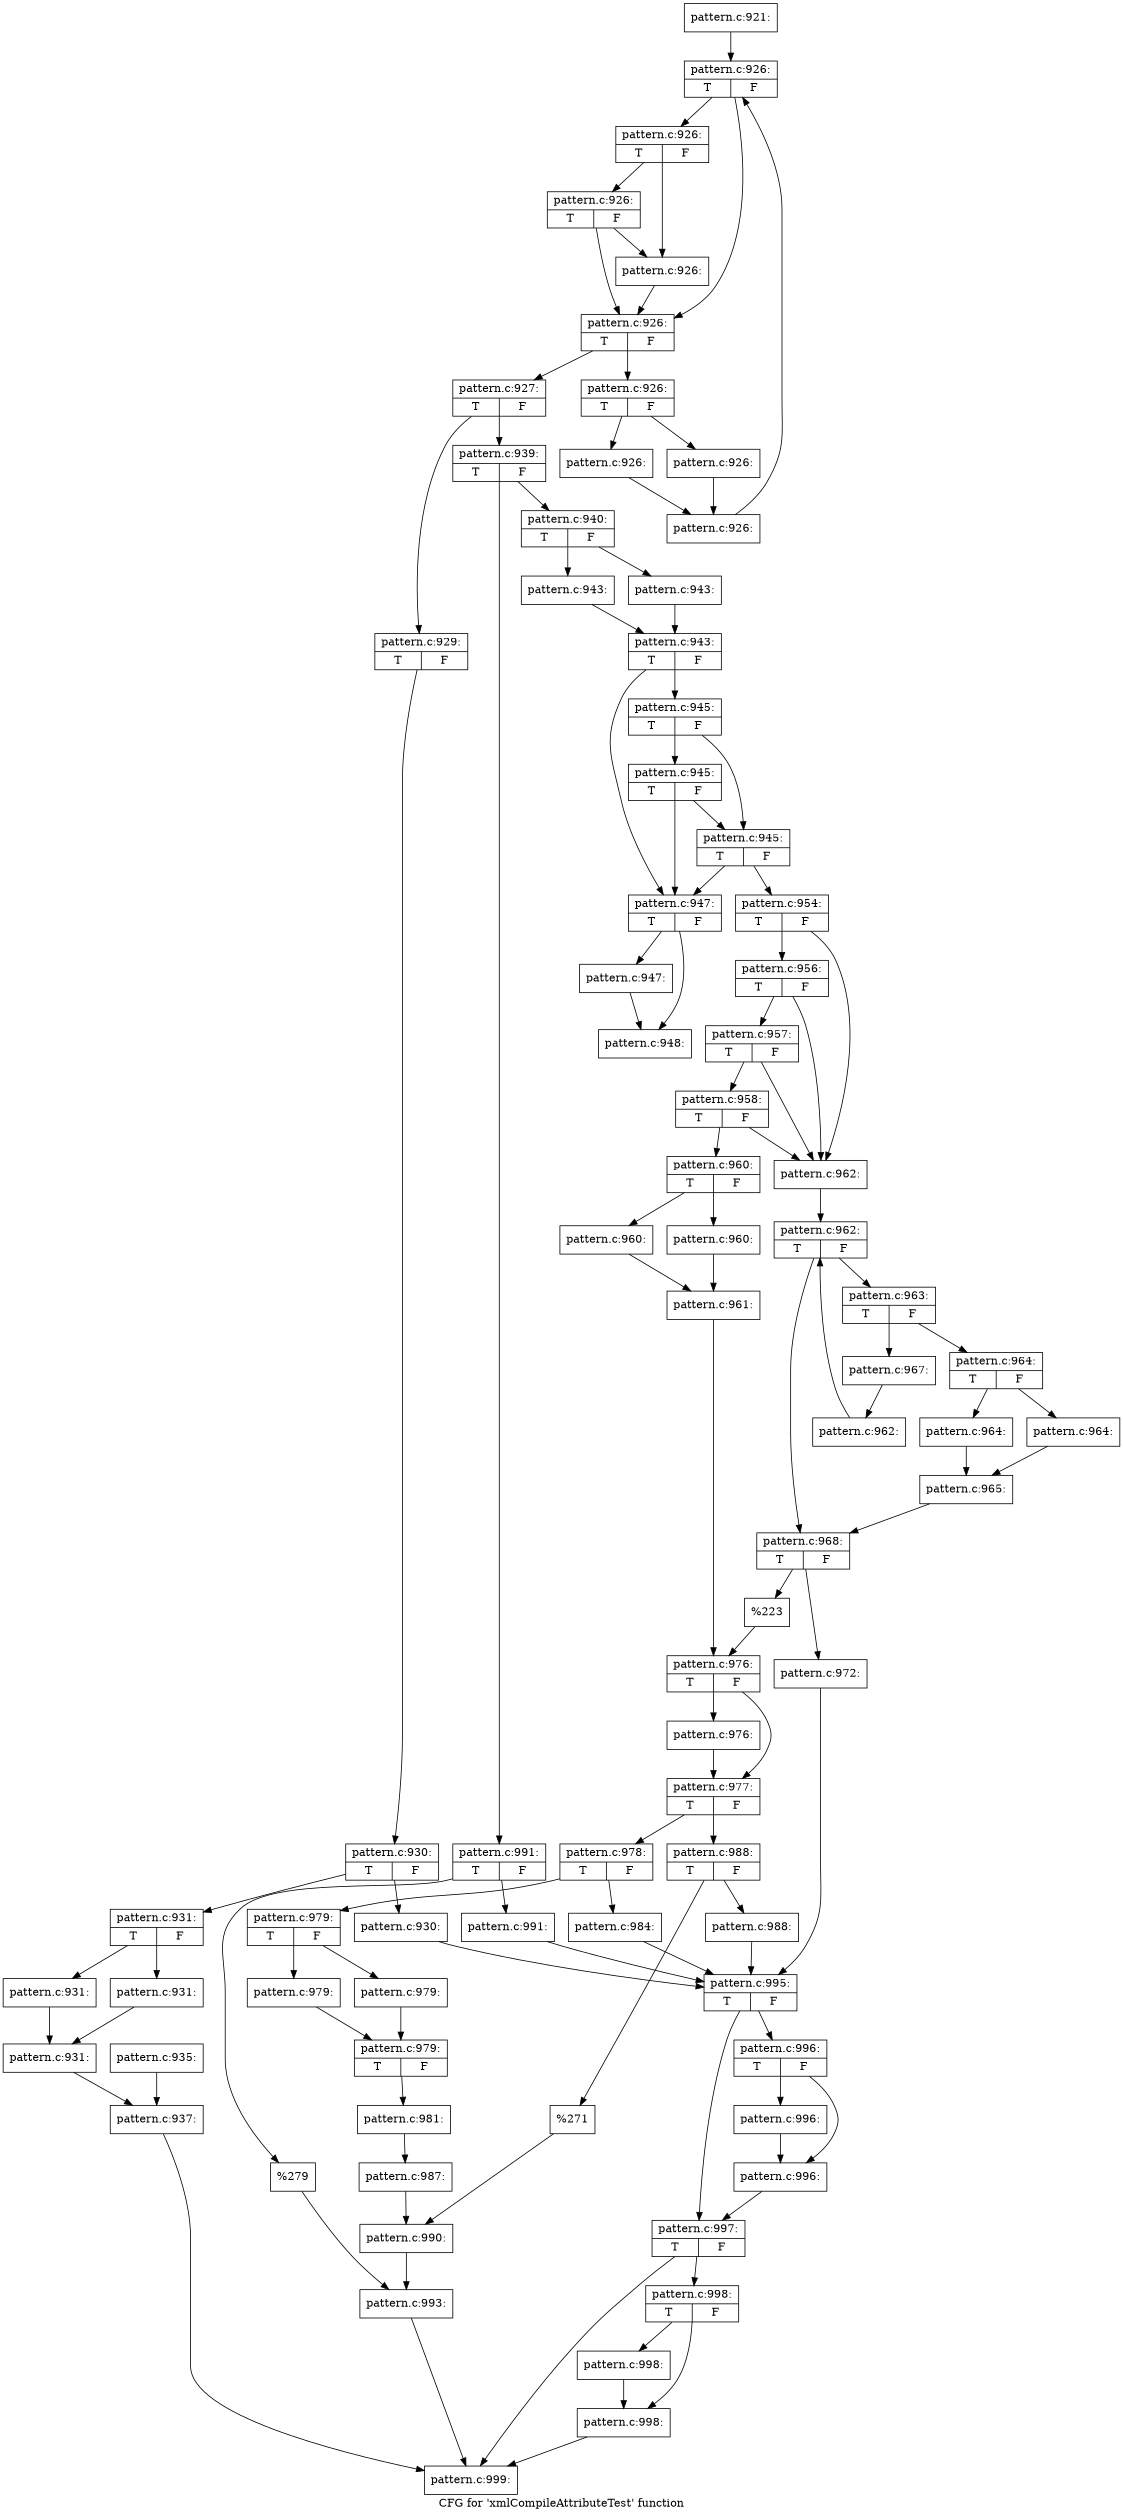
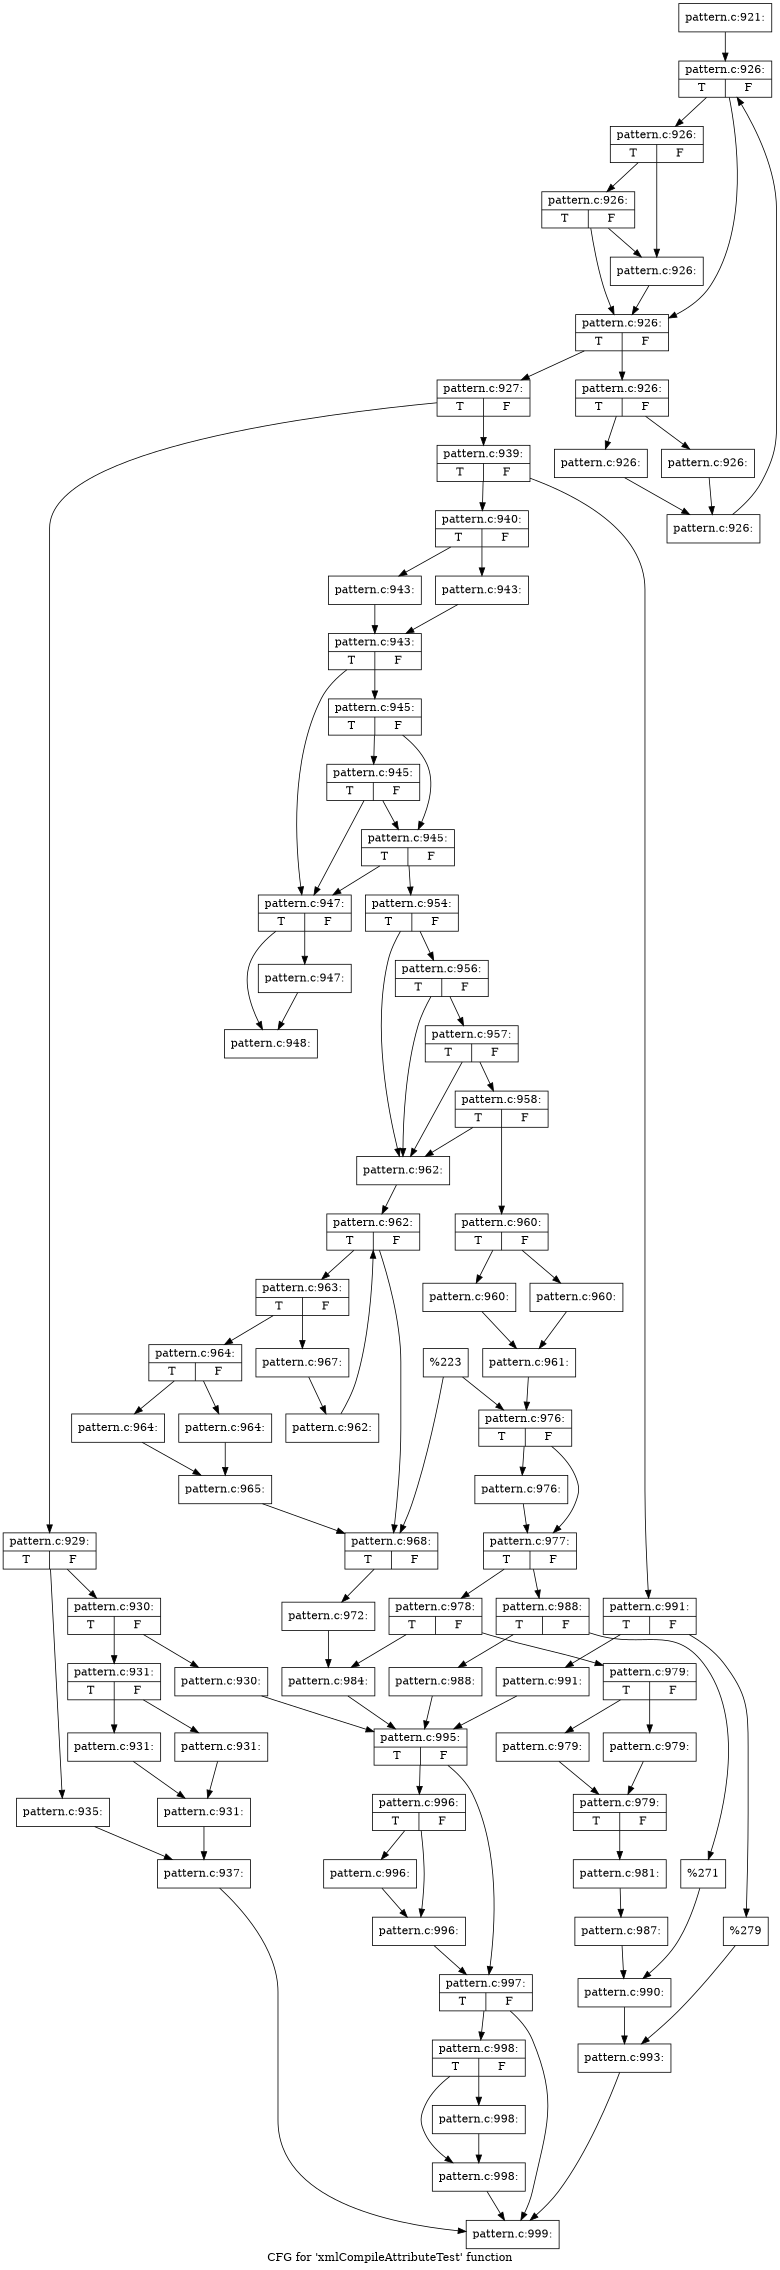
edge "pattern.c:968:" -> "%223": reversed
edge "pattern.c:929:" -> "pattern.c:935:": added
edge "pattern.c:972:" -> "pattern.c:995:": now "pattern.c:972:" -> "pattern.c:984:"
